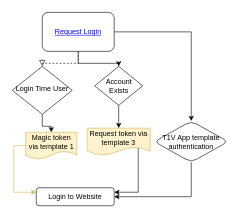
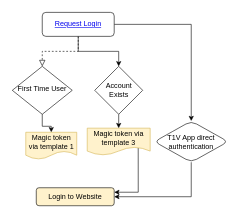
node "Request Login": size 72x39 -> 72x24
node "Account Exists": size 48x39 -> 48x48
node "Login Time User": label "Login Time User" -> "First Time User"
node "Request token via template 3": label "Request token via template 3" -> "Magic token via template 3"
node "T1V App template authentication": label "T1V App template authentication" -> "T1V App direct authentication"
edge "Magic token via template 1" -> "Login to Website": removed
node "Login to Website": fillcolor #ffffff -> #fff2cc
